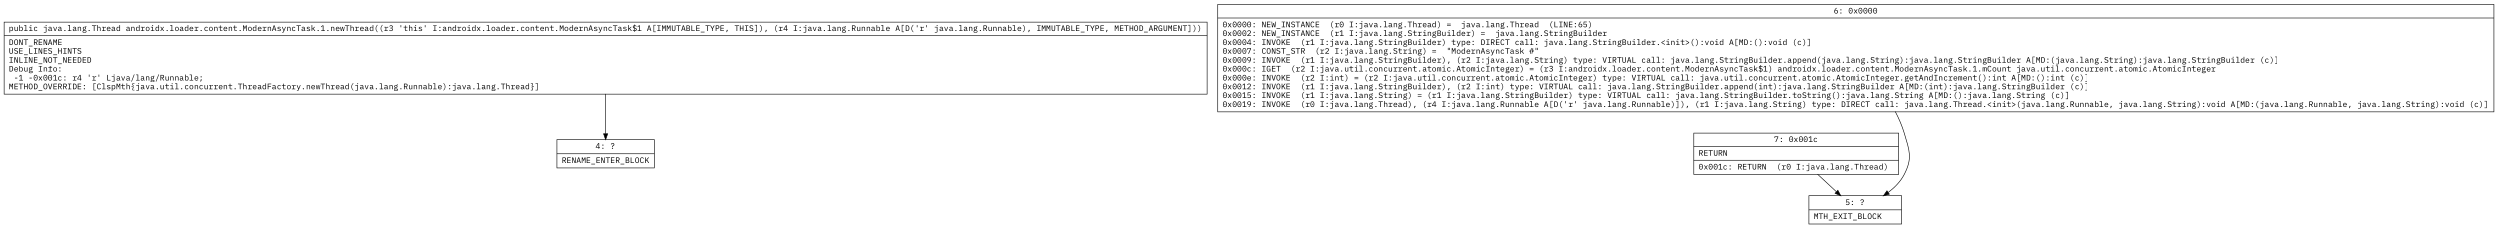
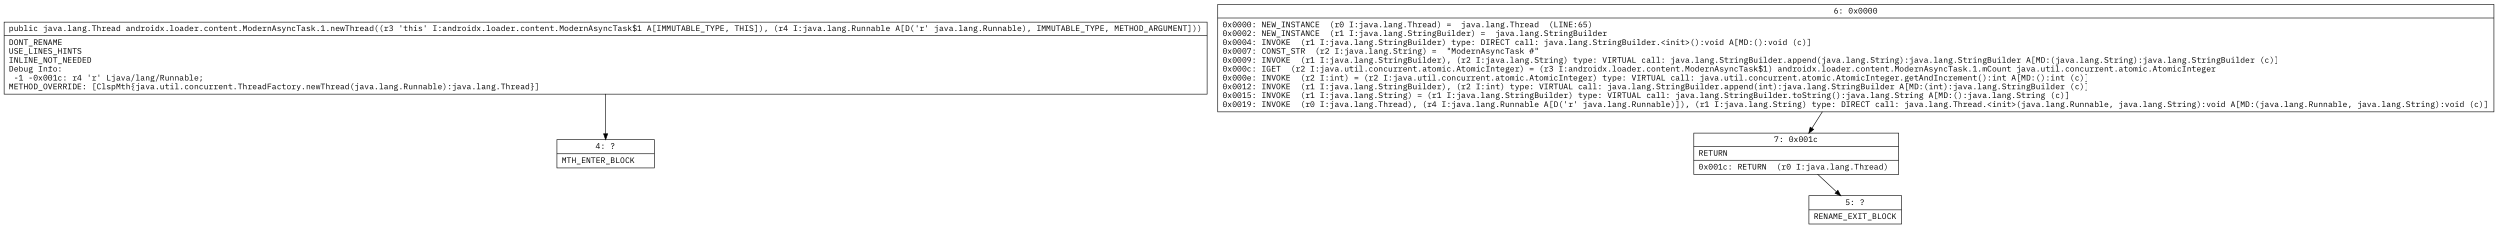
edge "6: 0x0000" -> "5: ?": now "6: 0x0000" -> "7: 0x001c"
node "4: ?": text "RENAME_ENTER_BLOCK" -> "MTH_ENTER_BLOCK"
node "5: ?": text "MTH_EXIT_BLOCK" -> "RENAME_EXIT_BLOCK"
